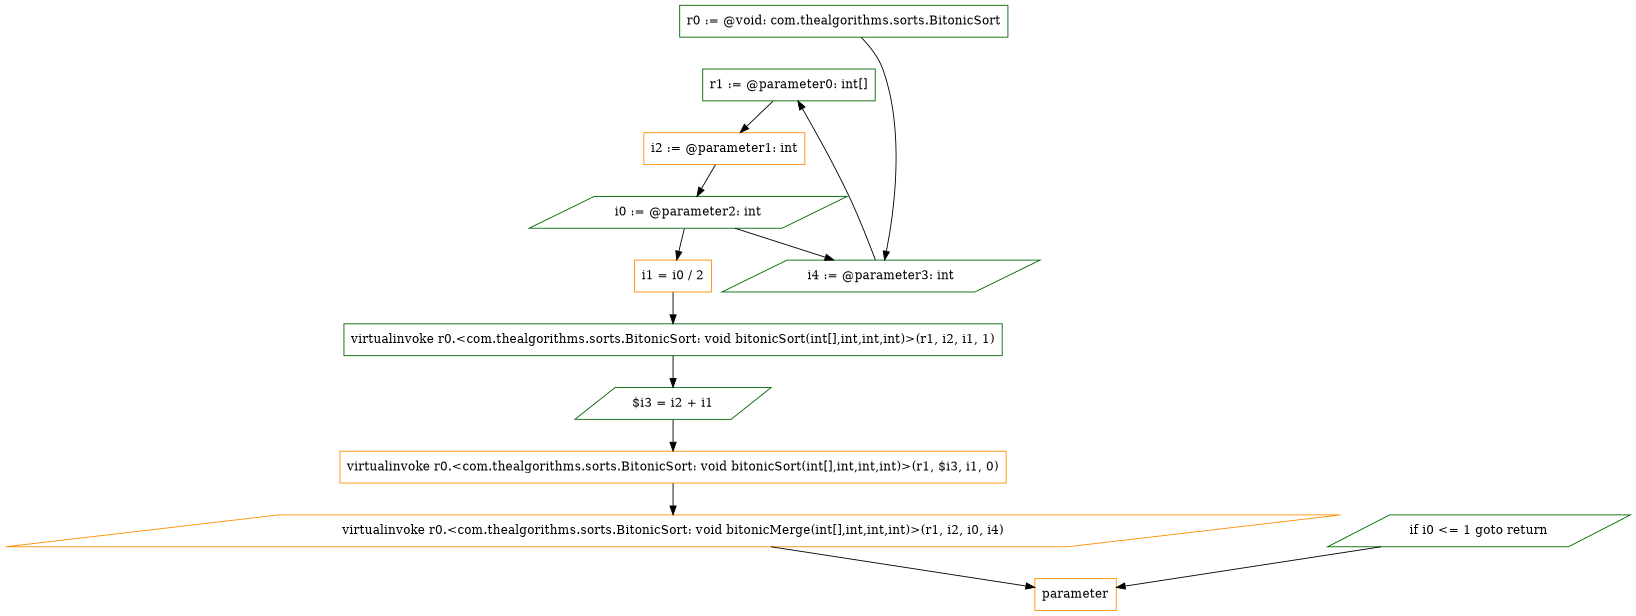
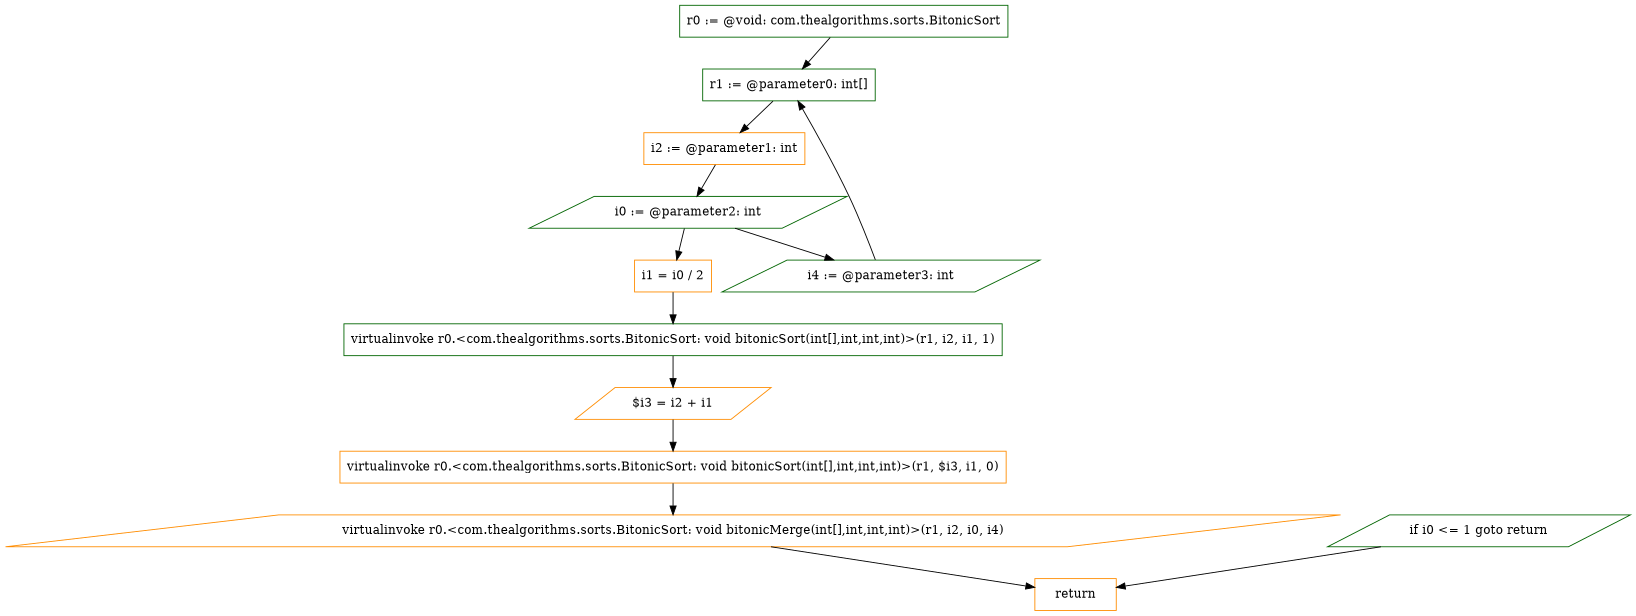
edge "r0 := @void: com.thealgorithms.sorts.BitonicSort" -> "i4 := @parameter3: int": now "r0 := @void: com.thealgorithms.sorts.BitonicSort" -> "r1 := @parameter0: int[]"
node "$i3 = i2 + i1": color darkgreen -> darkorange
node "parameter": label "parameter" -> "return"
